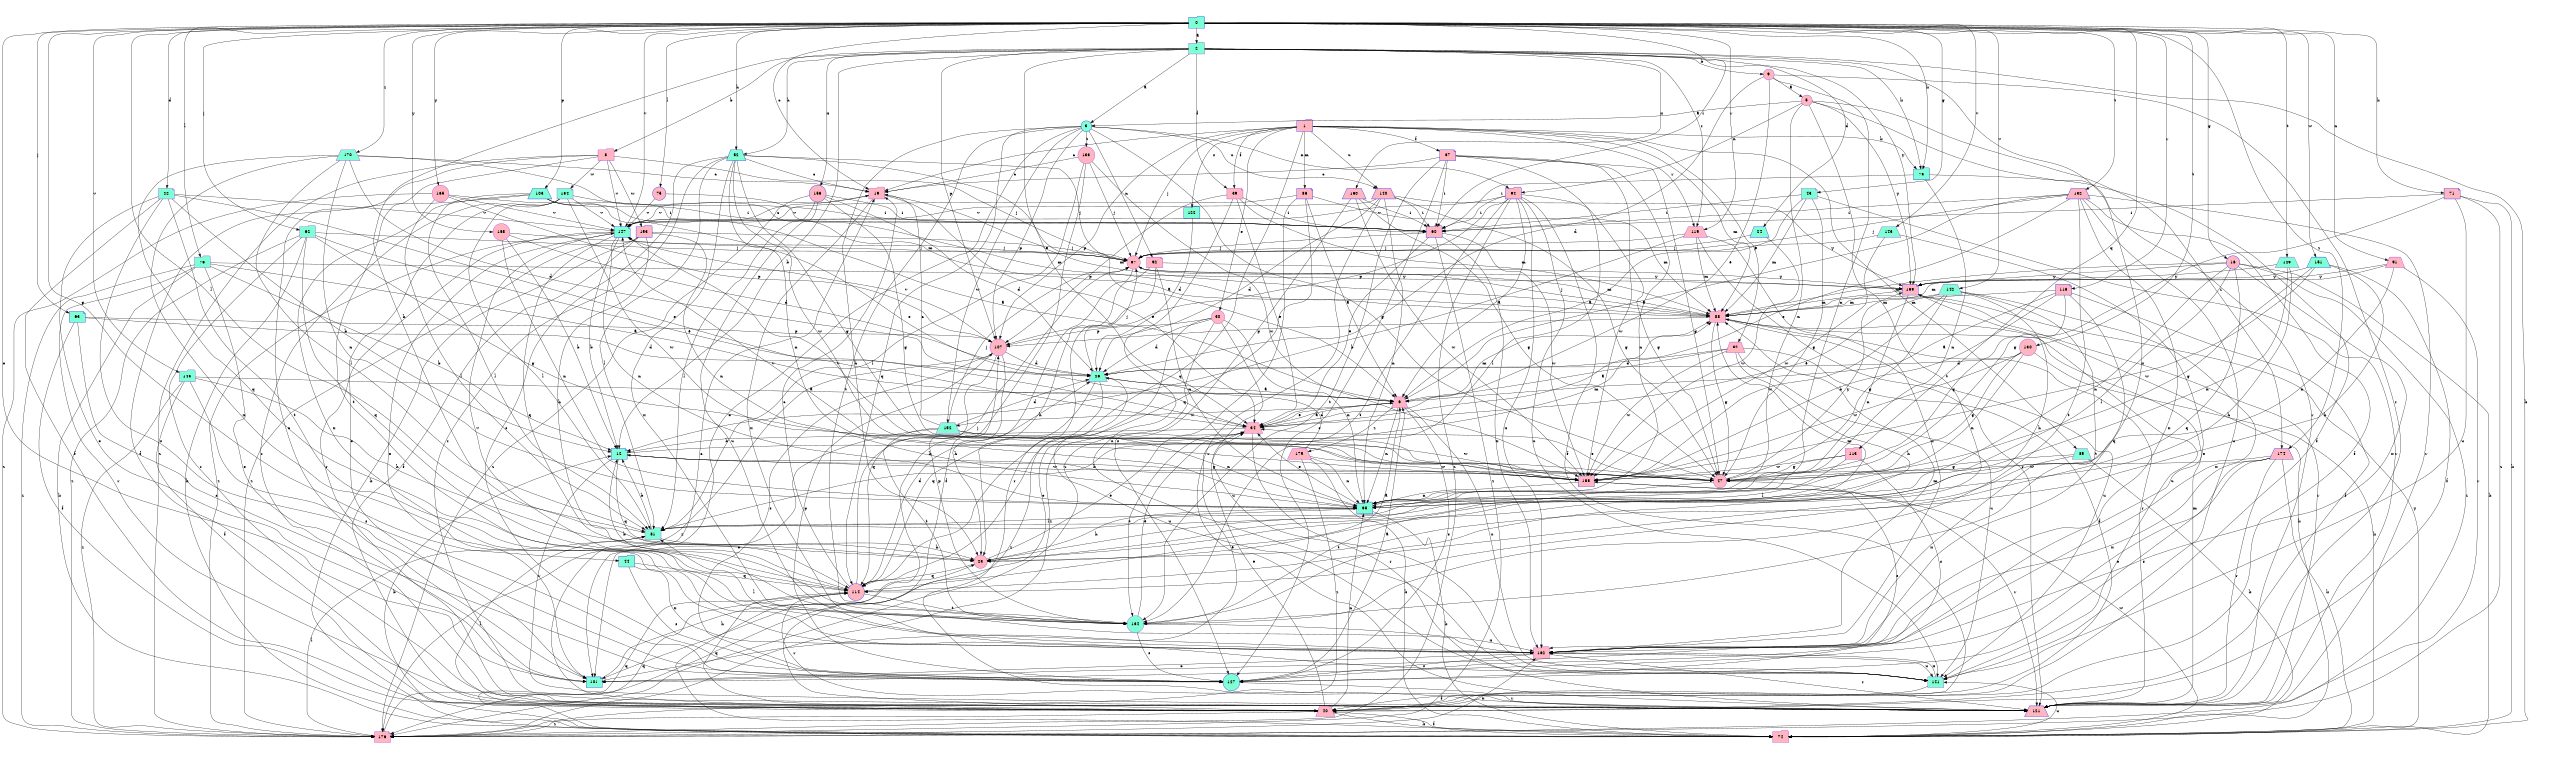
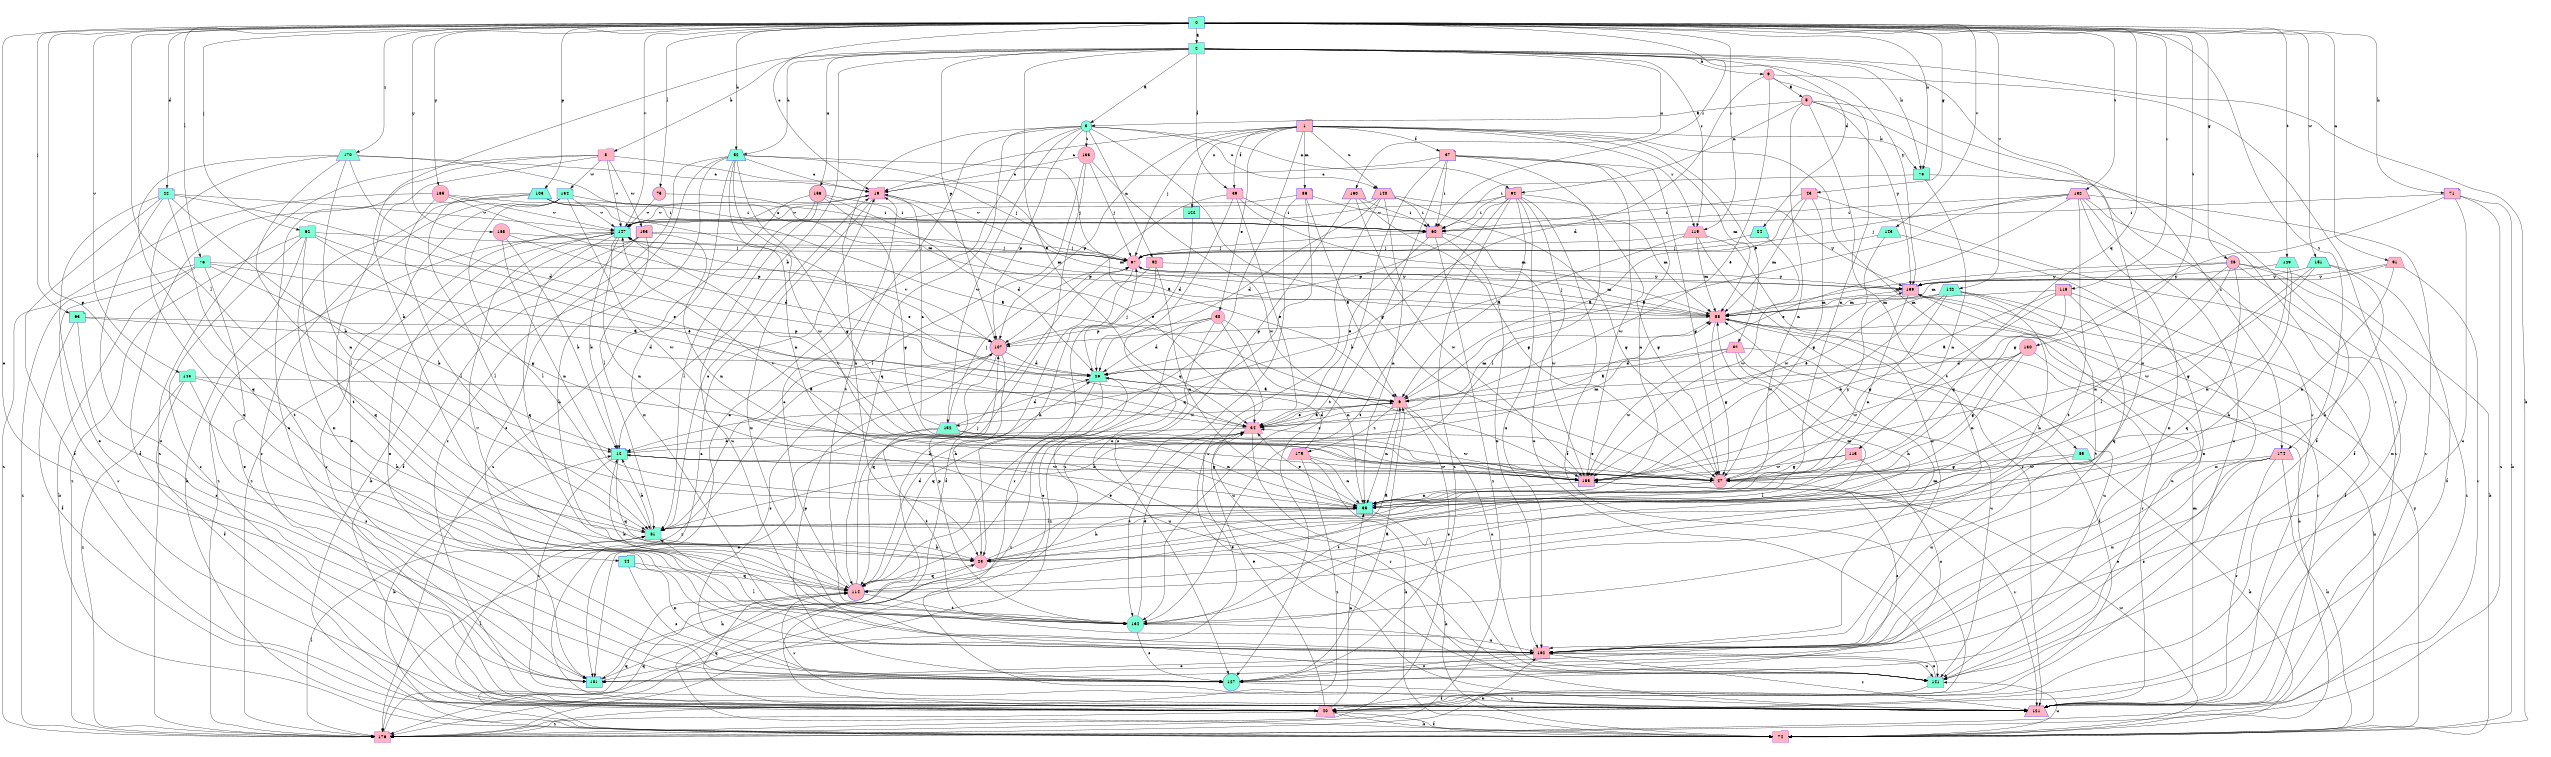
node "5": color purple -> blue
node "43": fillcolor aquamarine -> lightpink
node "16": label "16" -> "46"
edge "81" -> "19": added, label "c"
node "107": color purple -> blue
